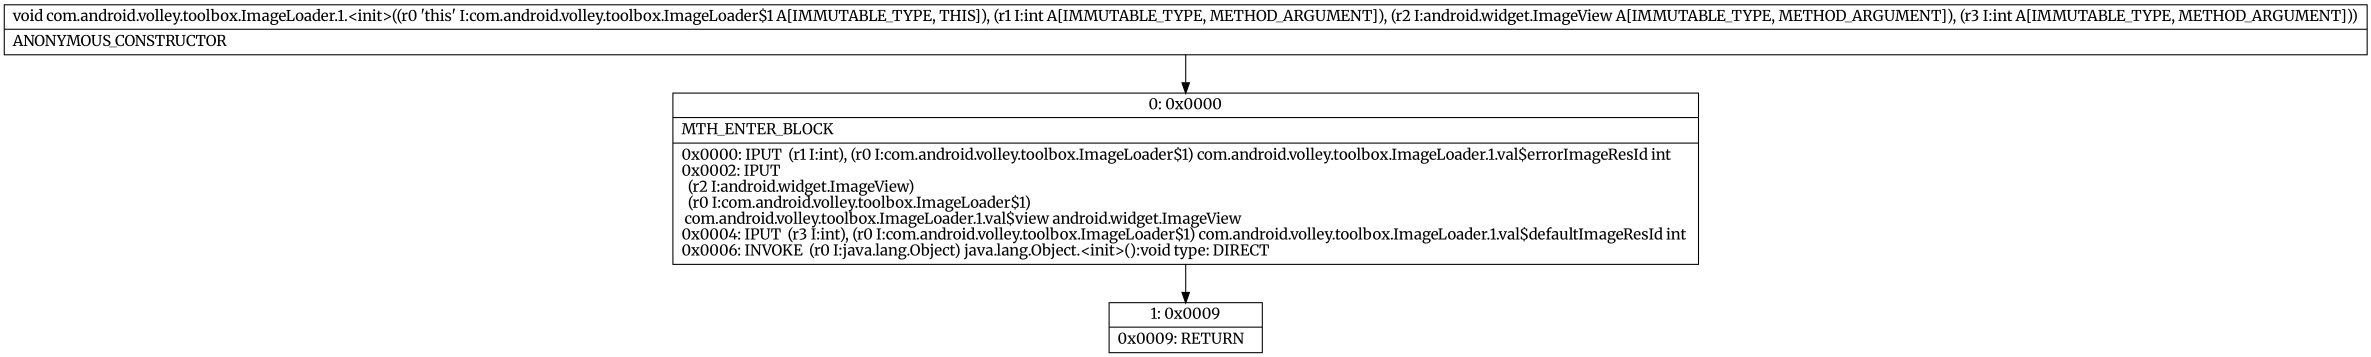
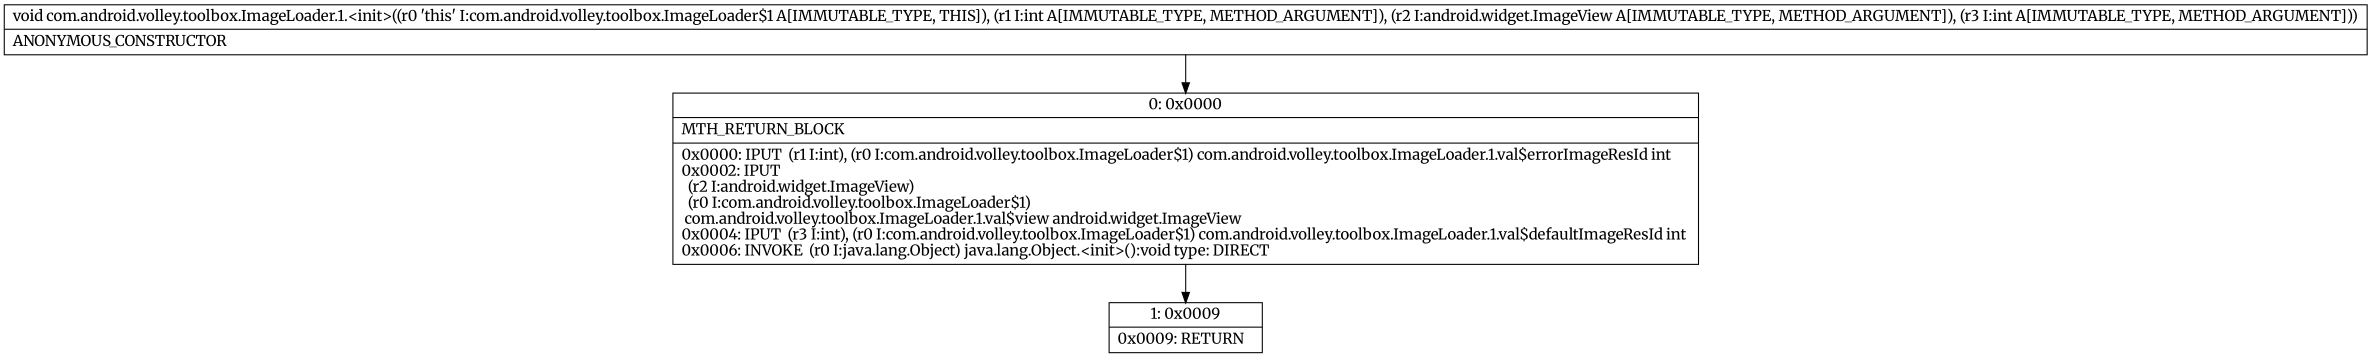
node "0: 0x0000": text "MTH_ENTER_BLOCK" -> "MTH_RETURN_BLOCK"
